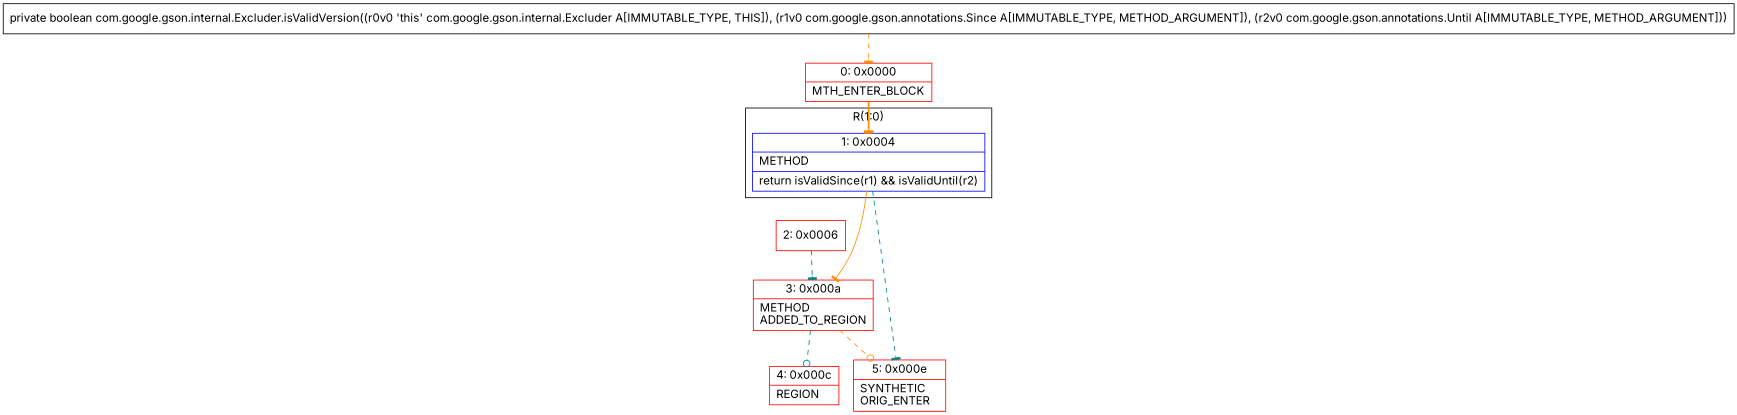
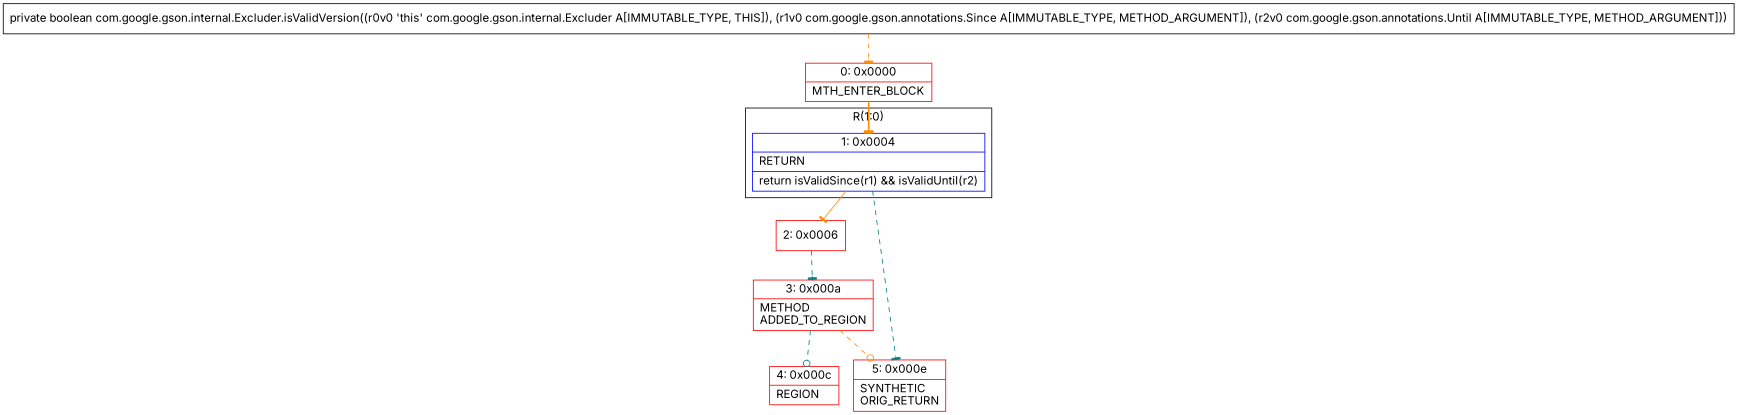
node "1: 0x0004": text "METHOD" -> "RETURN"
edge "1: 0x0004" -> "3: 0x000a": now "1: 0x0004" -> "2: 0x0006"
node "5: 0x000e": text "ORIG_ENTER" -> "ORIG_RETURN"
